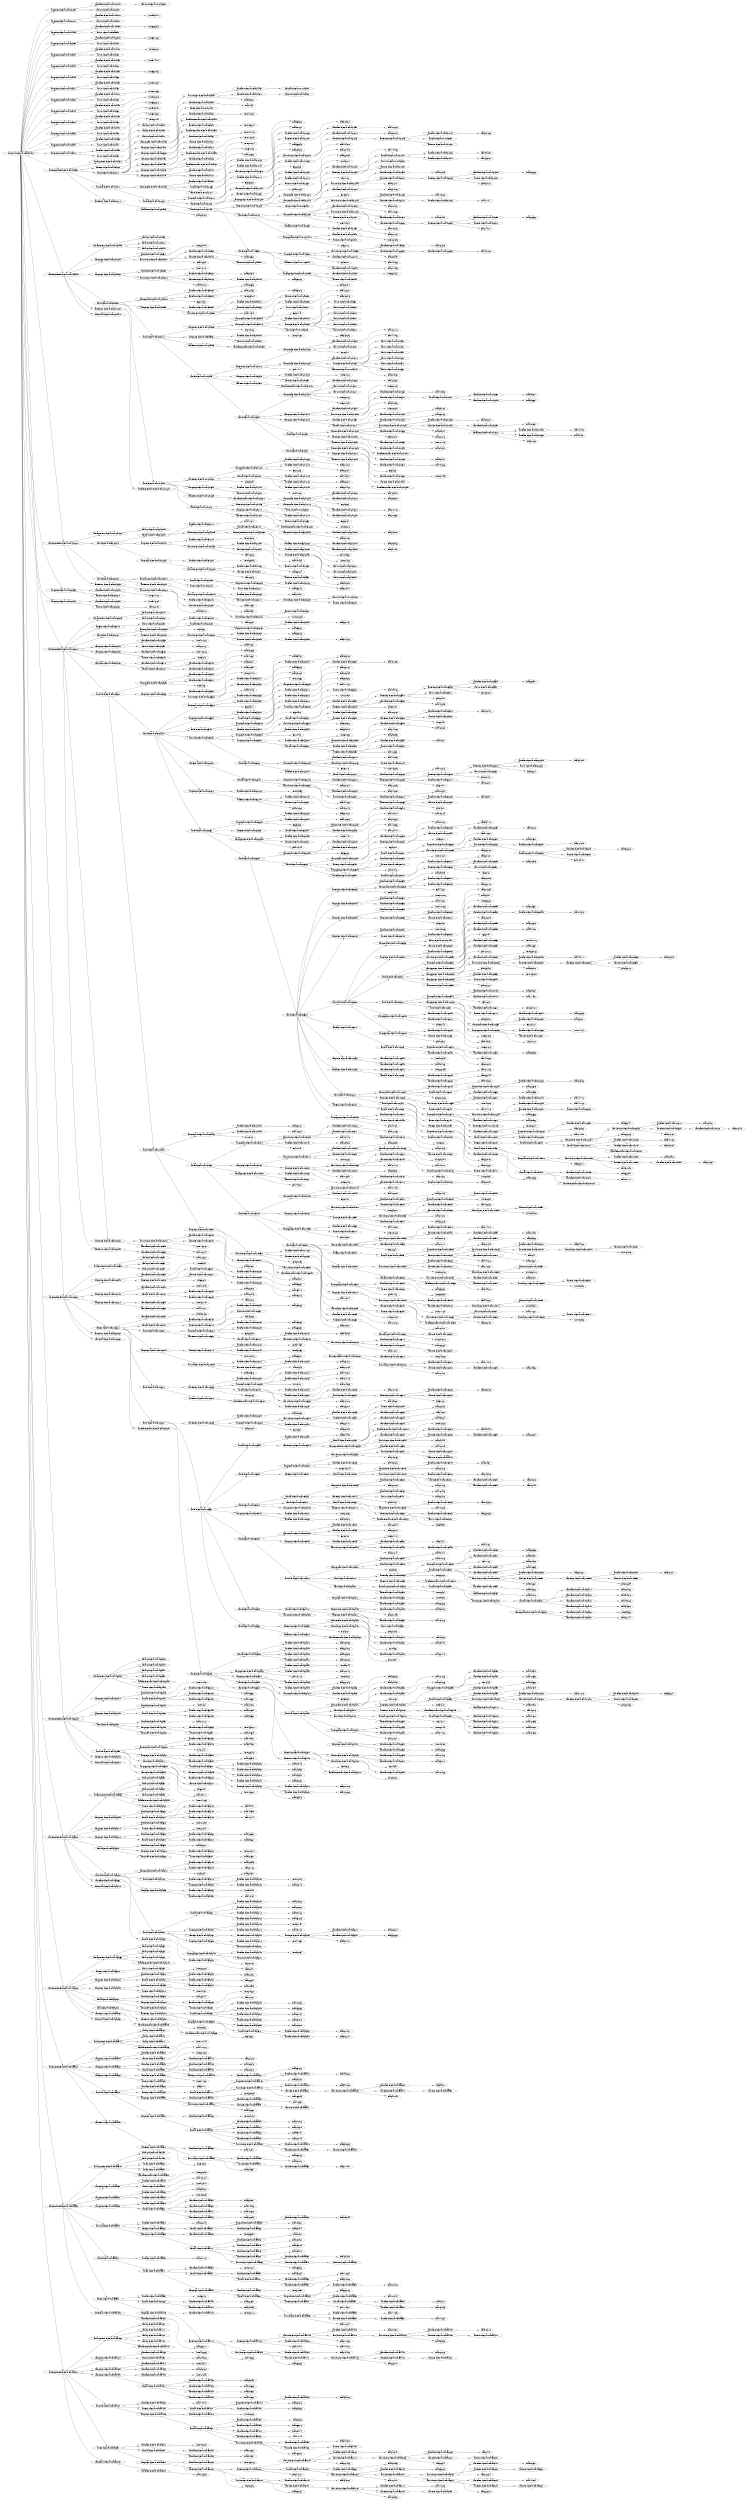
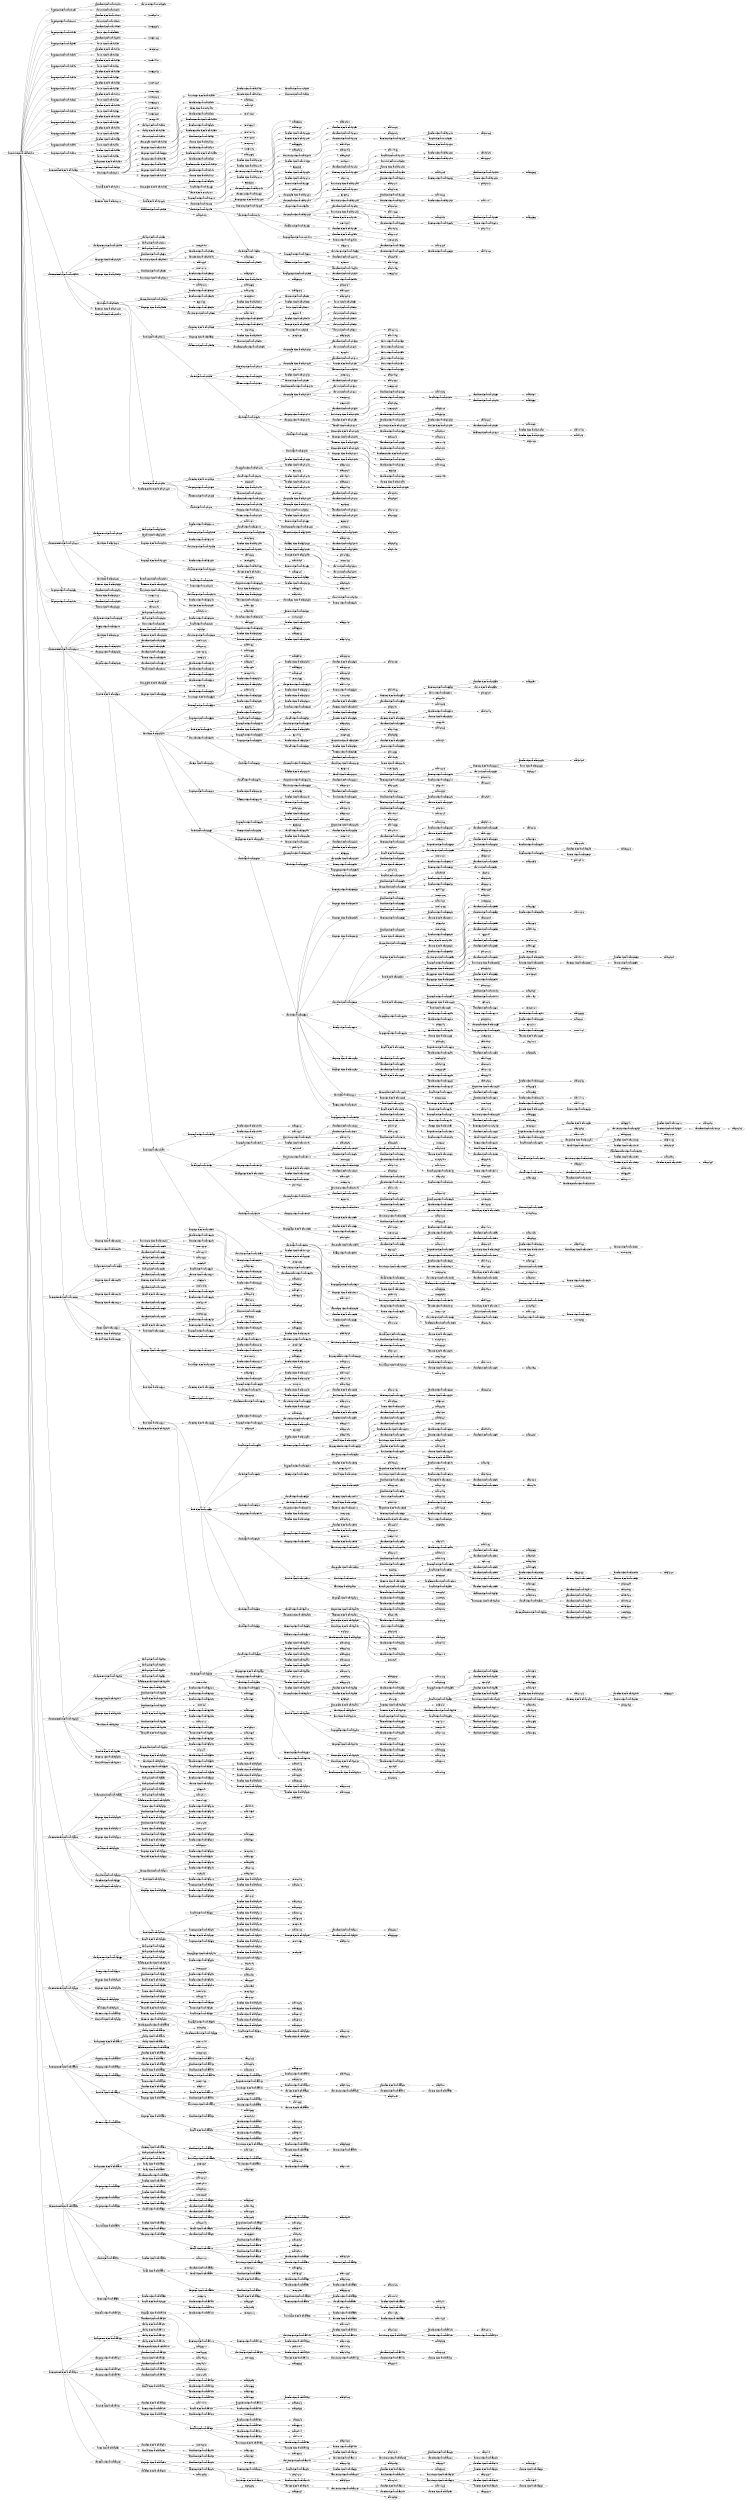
node "Load2422782": removed
